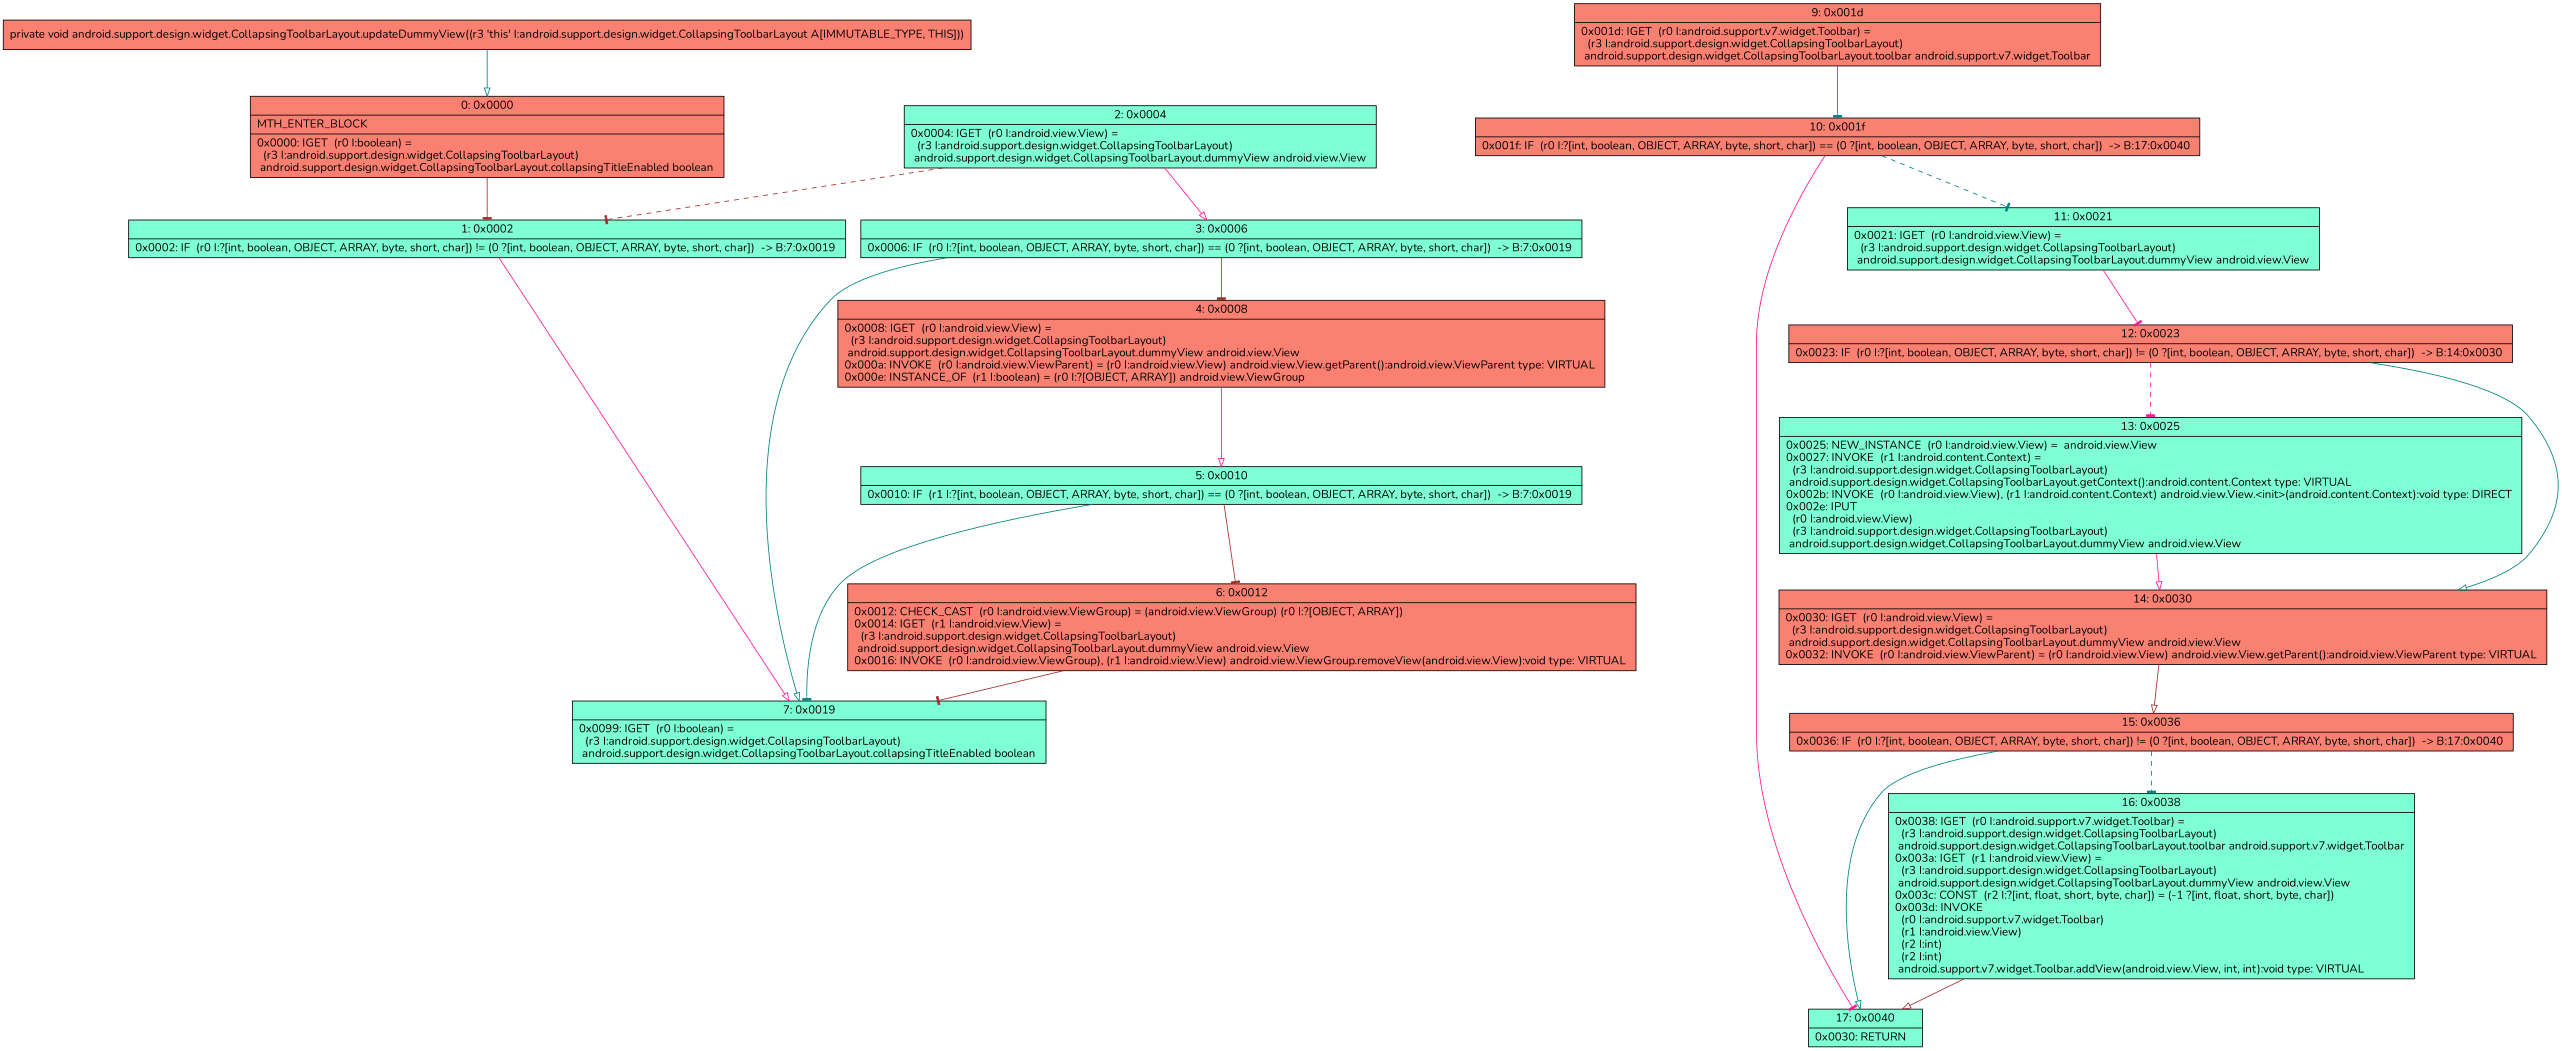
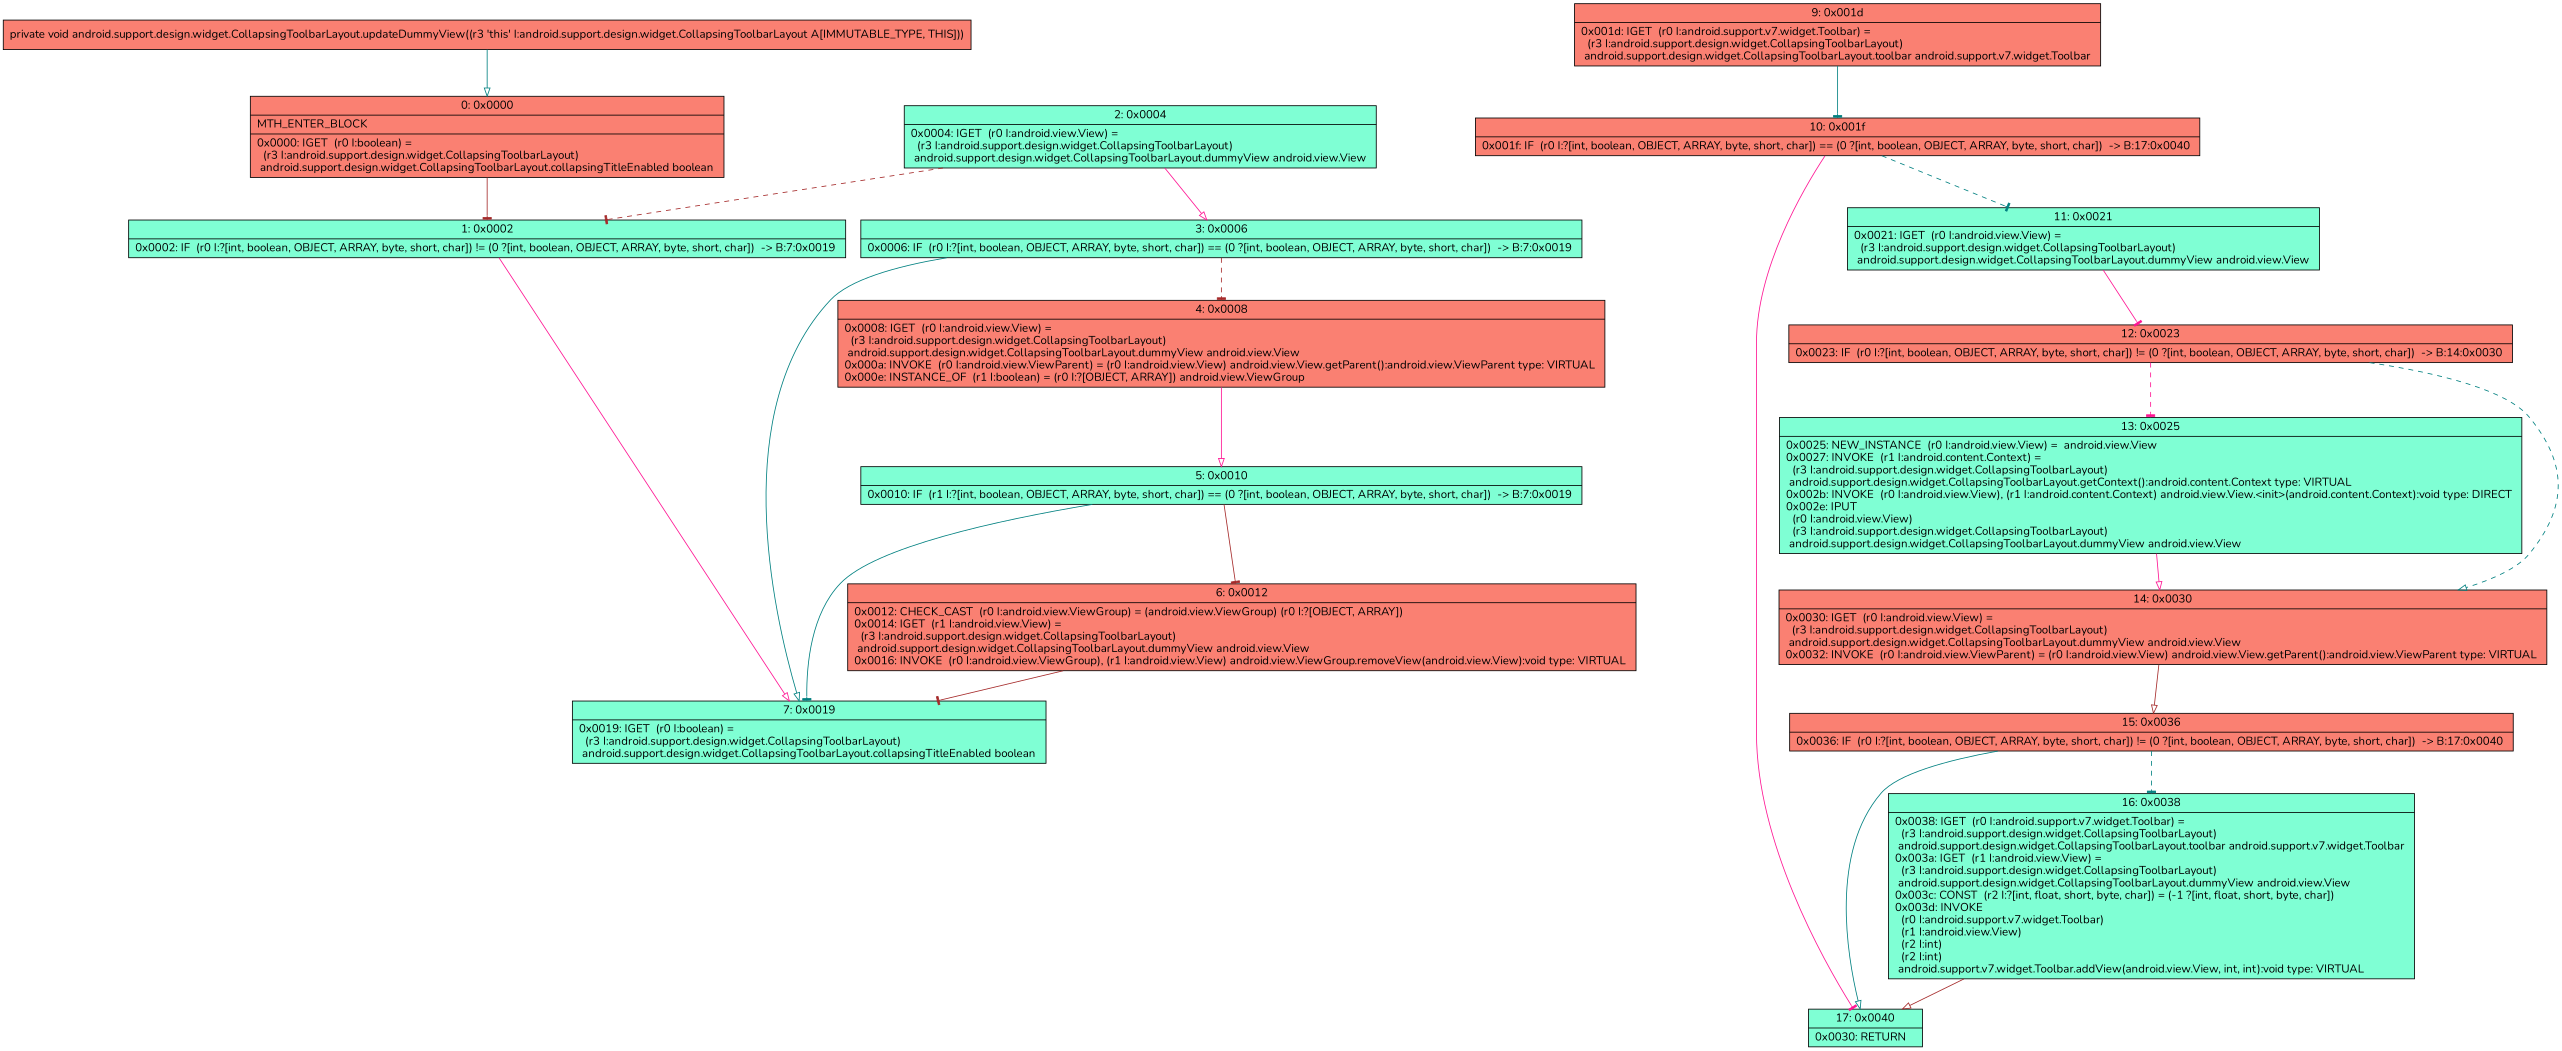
edge "3: 0x0006" -> "4: 0x0008": style solid -> dashed
edge "12: 0x0023" -> "14: 0x0030": style solid -> dashed
node "7: 0x0019": text "0x0099: IGET  (r0 I:boolean) =" -> "0x0019: IGET  (r0 I:boolean) ="
